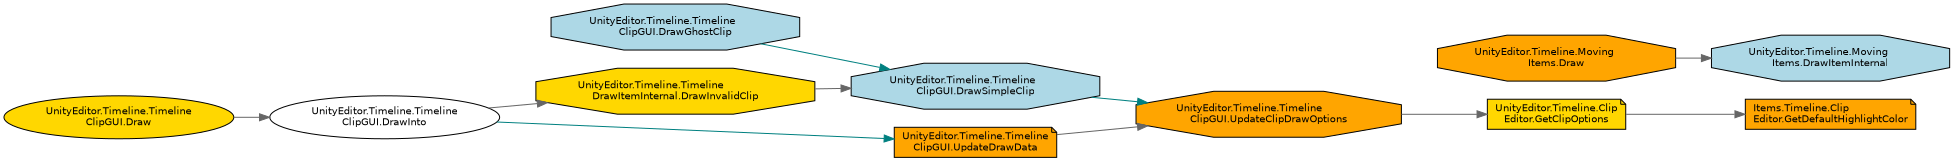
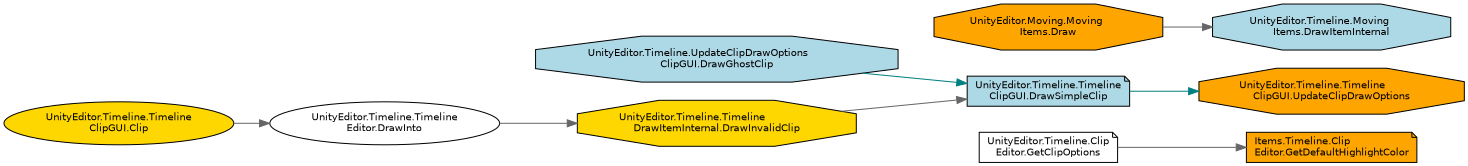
node "UnityEditor.Timeline.Timeline ClipGUI.DrawGhostClip": label "UnityEditor.Timeline.Timeline ClipGUI.DrawGhostClip" -> "UnityEditor.Timeline.UpdateClipDrawOptions ClipGUI.DrawGhostClip"
node "UnityEditor.Timeline.Moving Items.Draw": label "UnityEditor.Timeline.Moving Items.Draw" -> "UnityEditor.Moving.Moving Items.Draw"
node "UnityEditor.Timeline.Timeline ClipGUI.DrawSimpleClip": shape octagon -> note
edge "UnityEditor.Timeline.Timeline ClipGUI.UpdateClipDrawOptions" -> "UnityEditor.Timeline.Clip Editor.GetClipOptions": removed
node "UnityEditor.Timeline.Clip Editor.GetClipOptions": fillcolor gold -> white
node "UnityEditor.Timeline.Timeline ClipGUI.Draw": label "UnityEditor.Timeline.Timeline ClipGUI.Draw" -> "UnityEditor.Timeline.Timeline ClipGUI.Clip"
node "UnityEditor.Timeline.Timeline ClipGUI.DrawInto": label "UnityEditor.Timeline.Timeline ClipGUI.DrawInto" -> "UnityEditor.Timeline.Timeline Editor.DrawInto"
node "UnityEditor.Timeline.Timeline ClipGUI.UpdateDrawData": removed
